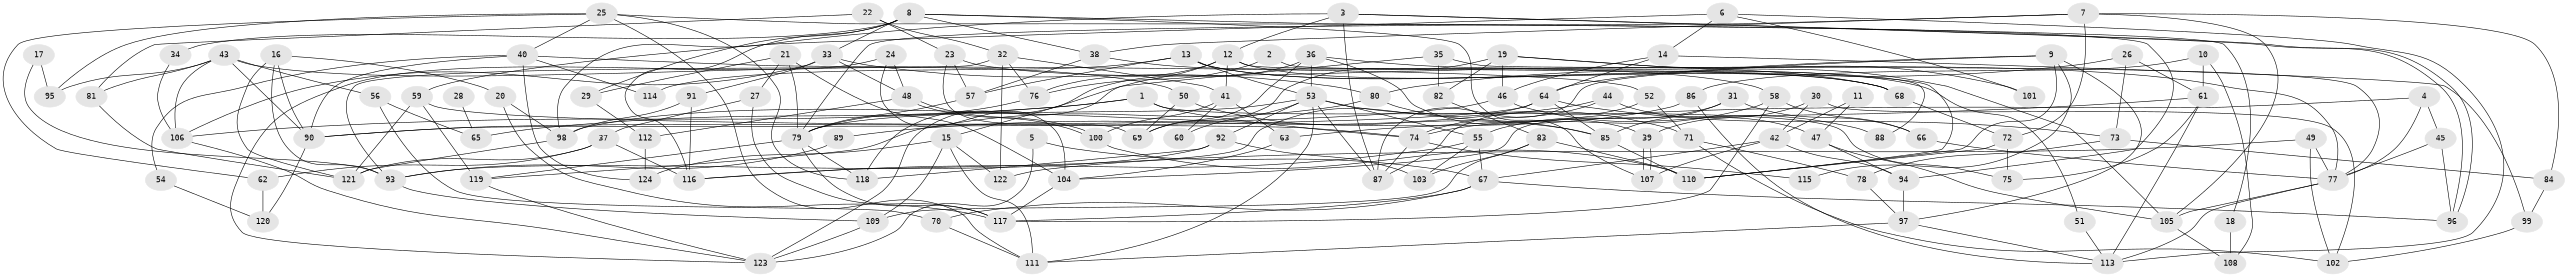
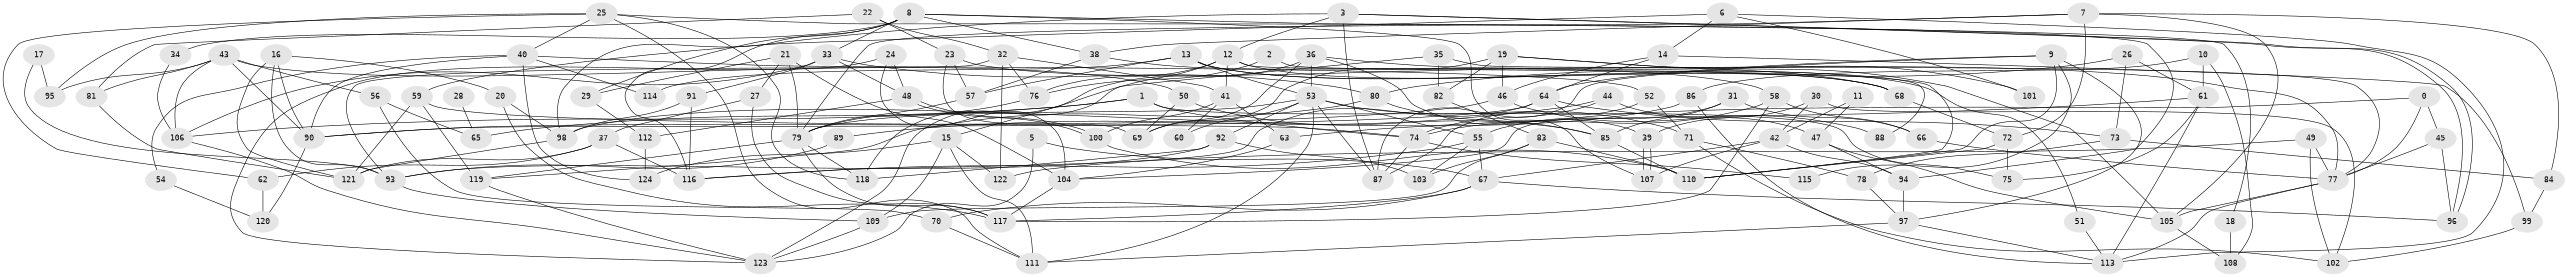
node "4": label "4" -> "0"
